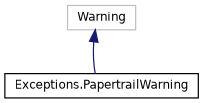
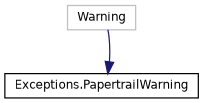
edge "Exceptions.PapertrailWarning" -> "Warning": reversed
